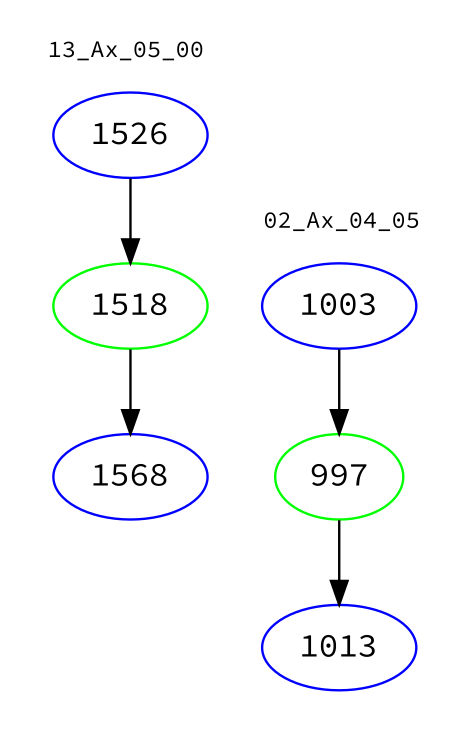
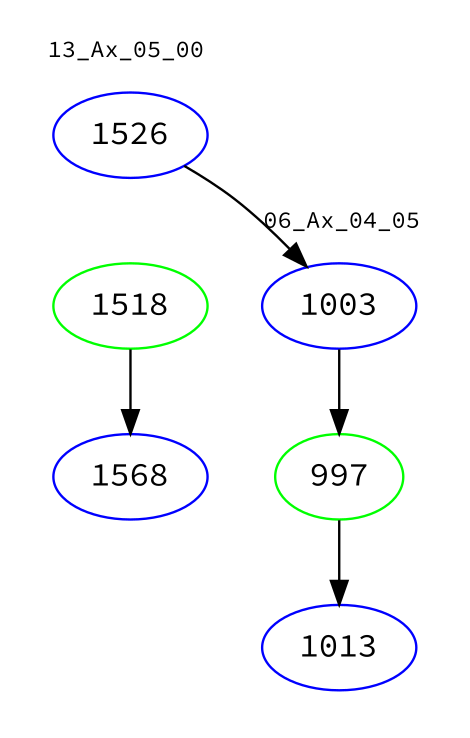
edge "1526" -> "1518": now "1526" -> "1003"
cluster "02_Ax_04_05": label "02_Ax_04_05" -> "06_Ax_04_05"
